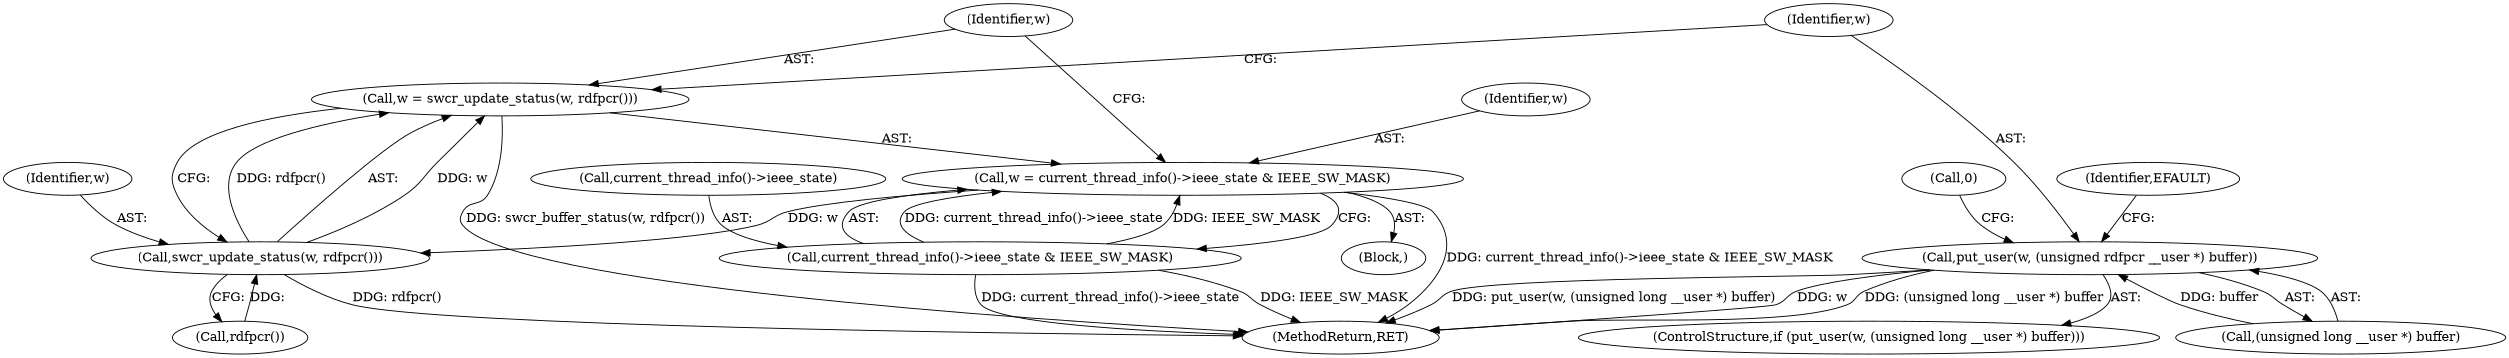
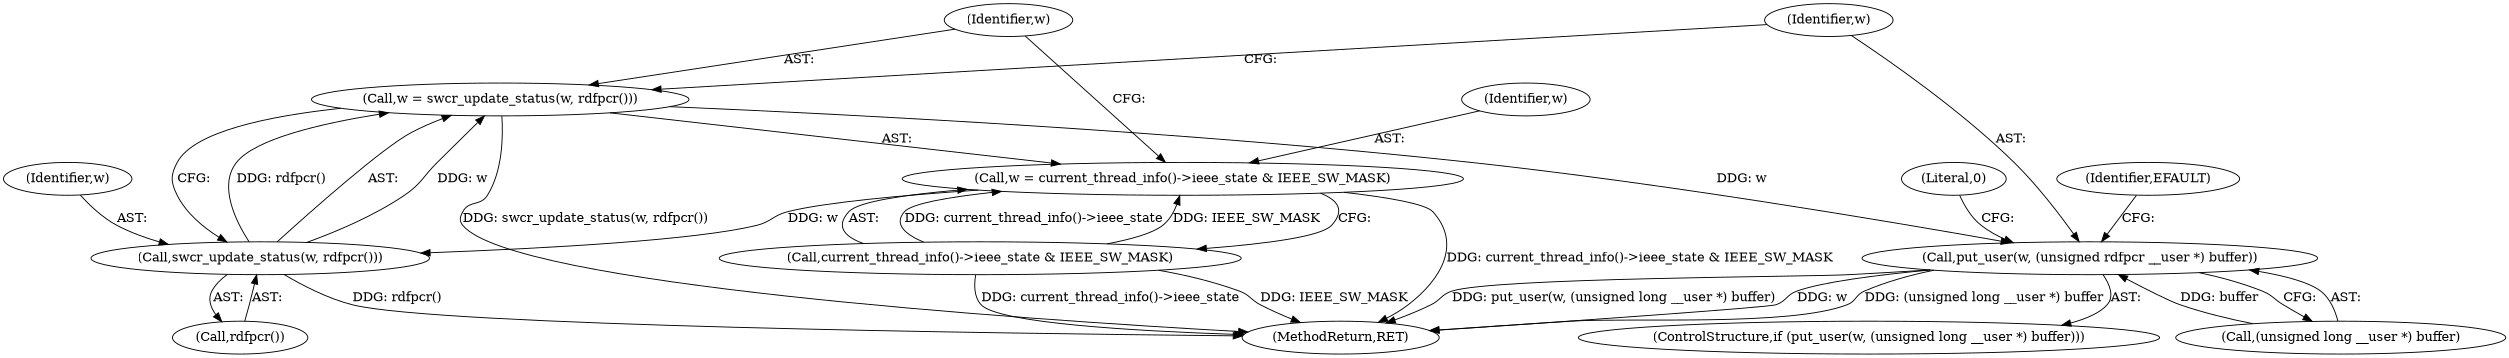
edge "(Call,w = swcr_update_status(w, rdfpcr()))" -> "(Call,put_user(w, (unsigned rdfpcr __user *) buffer))": added, label "DDG: w"
node "(Call,current_thread_info()->ieee_state)": removed
node "(Call,0)": label "(Call,0)" -> "(Literal,0)"
edge "(Call,w = swcr_update_status(w, rdfpcr()))" -> "(MethodReturn,RET)": label "DDG: swcr_buffer_status(w, rdfpcr())" -> "DDG: swcr_update_status(w, rdfpcr())"
node "(Block,)": removed
edge "(Call,swcr_update_status(w, rdfpcr()))" -> "(Call,rdfpcr())": label "CFG: " -> "AST: "
edge "(Call,rdfpcr())" -> "(Call,swcr_update_status(w, rdfpcr()))": label "DDG: " -> "AST: "
edge "(Call,put_user(w, (unsigned rdfpcr __user *) buffer))" -> "(Call,(unsigned long __user *) buffer)": label "AST: " -> "CFG: "
